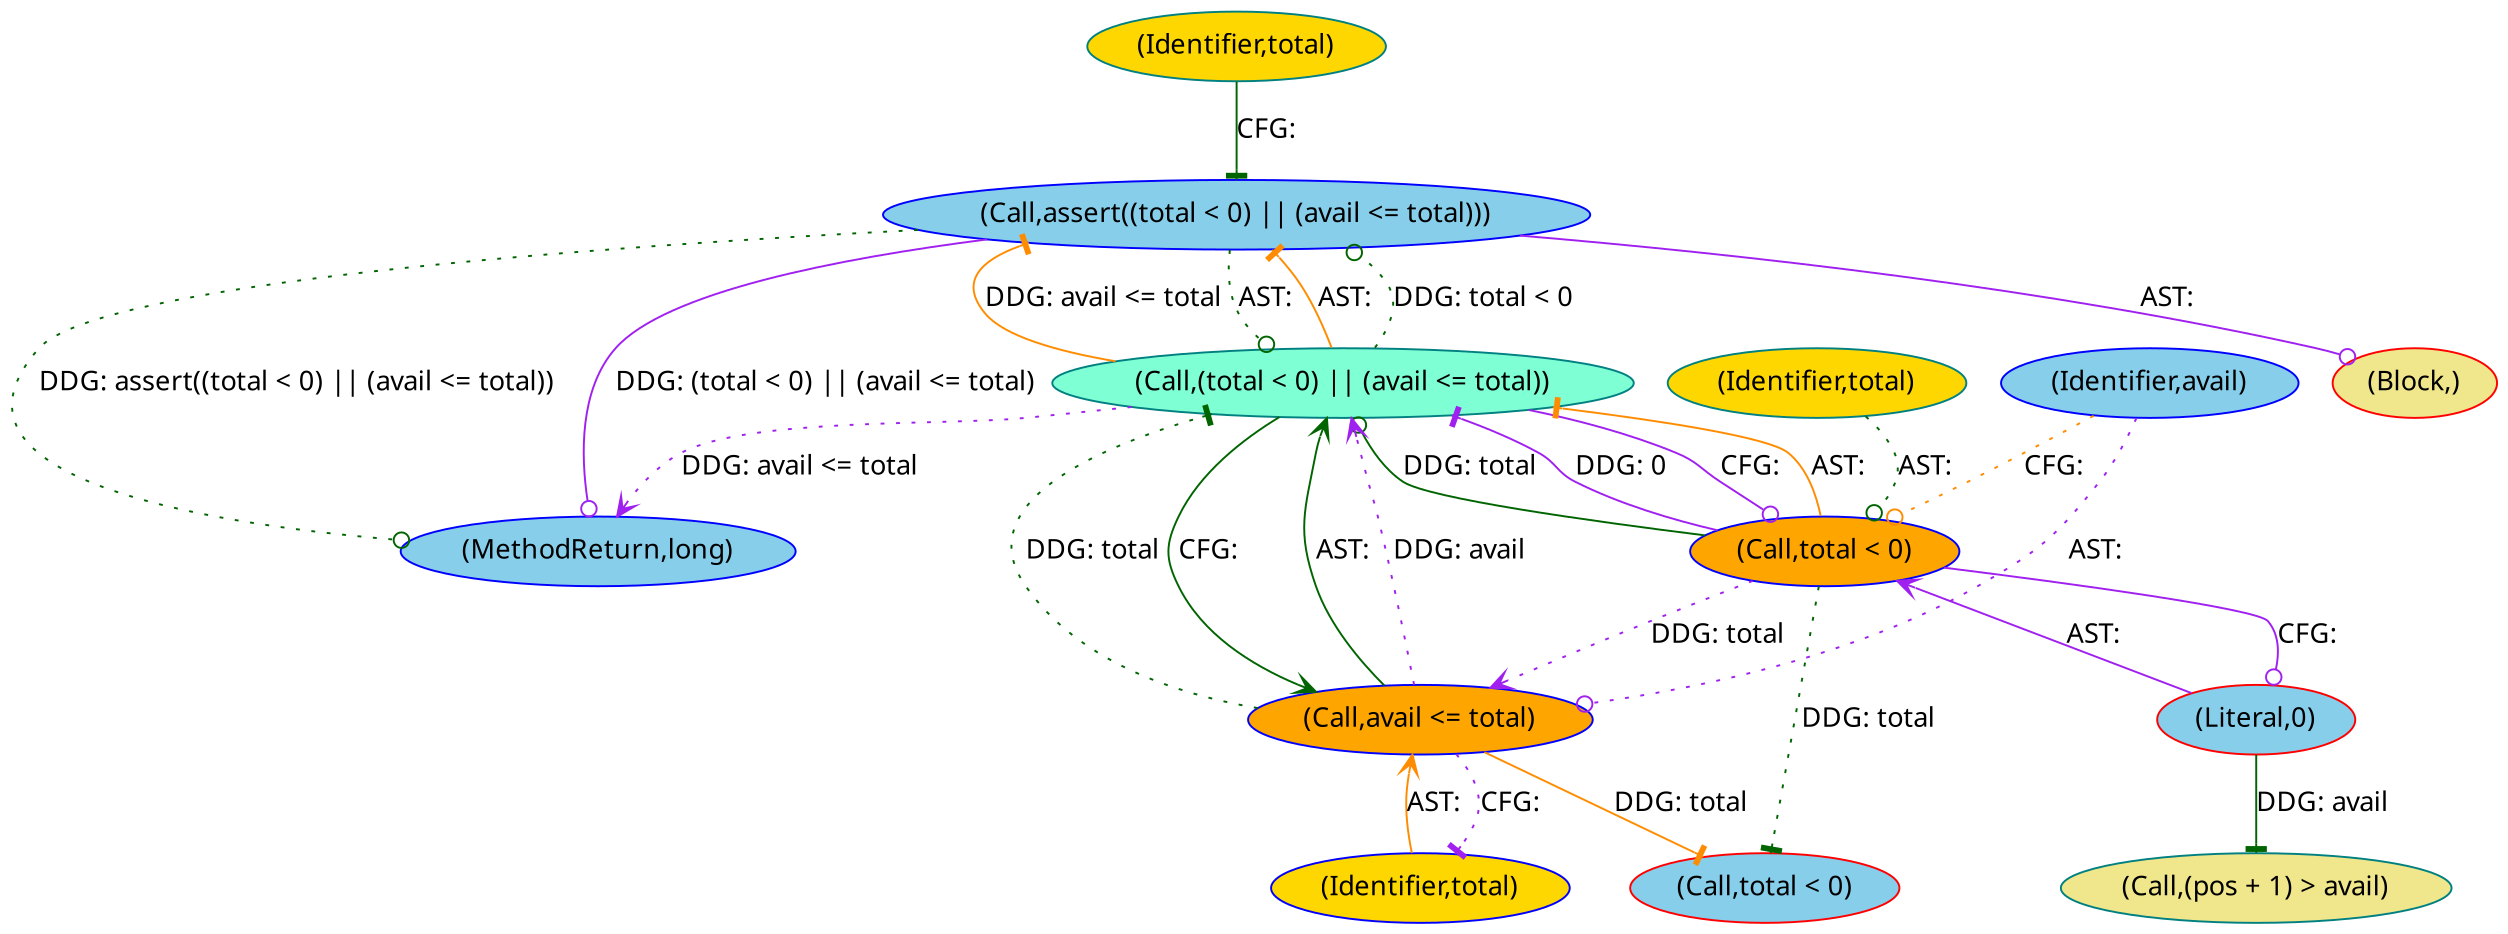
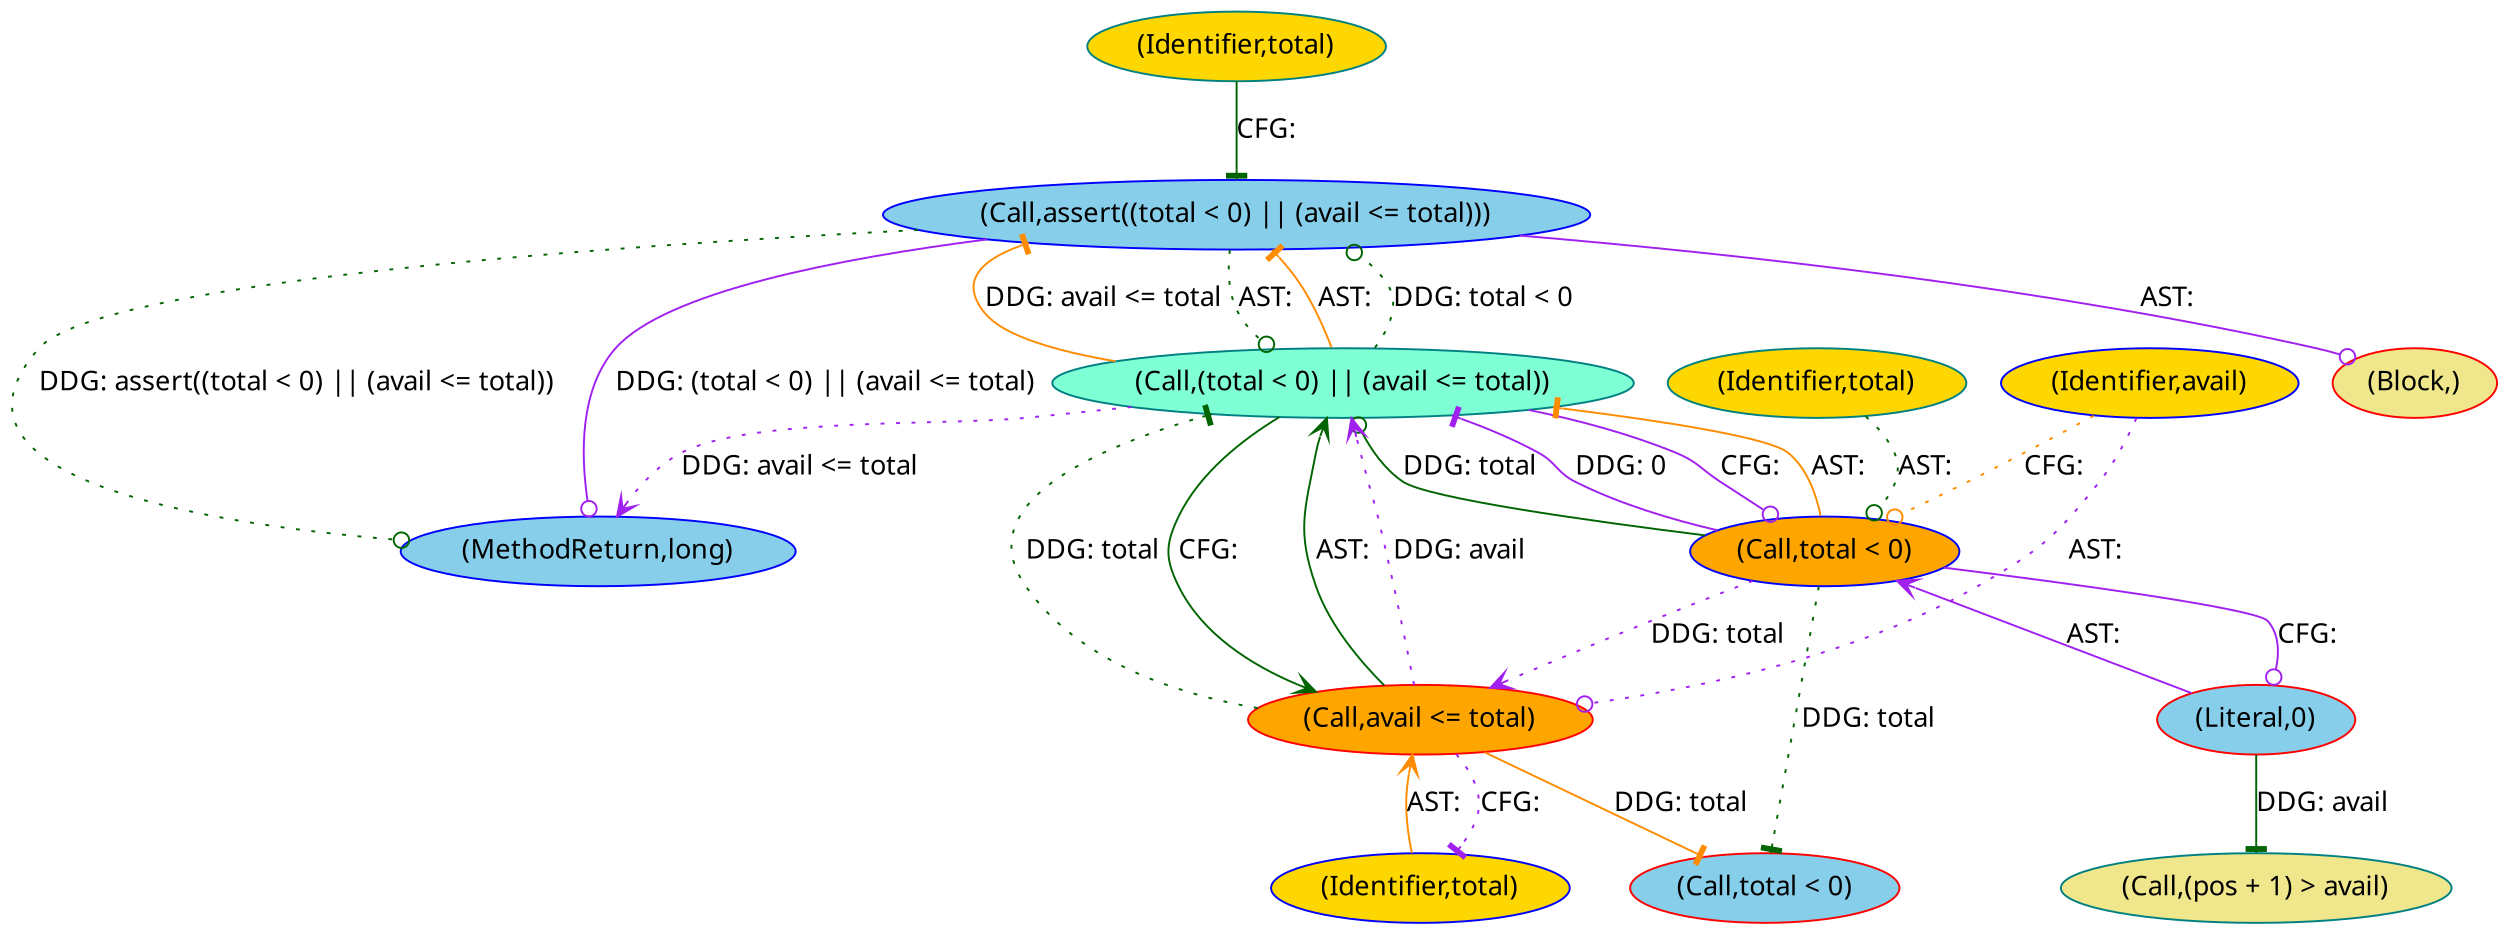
node "(Identifier,avail)": fillcolor skyblue -> gold
node "(Call,avail <= total)": color blue -> red
